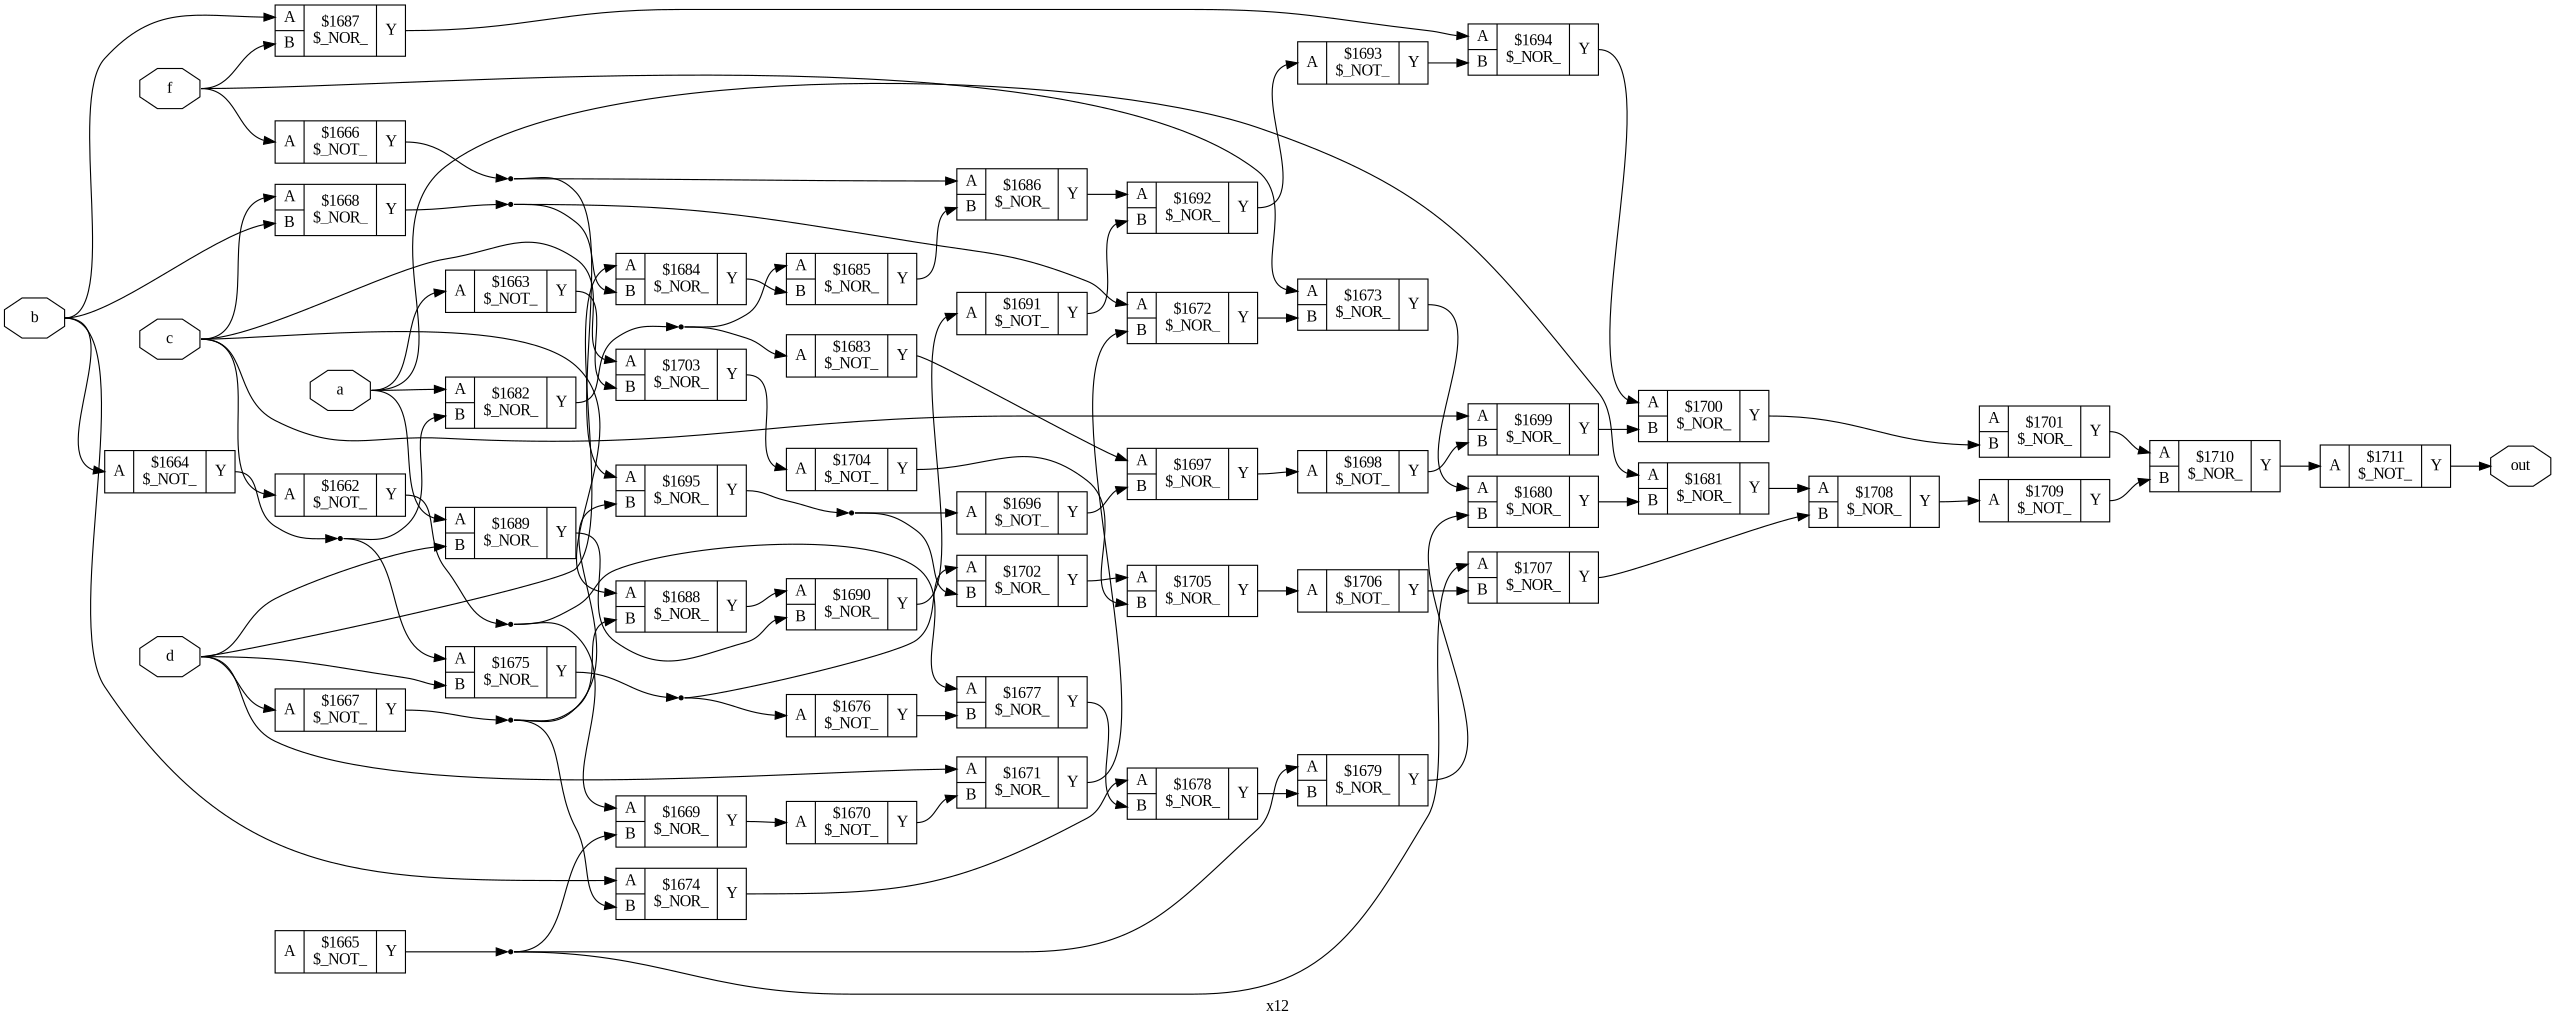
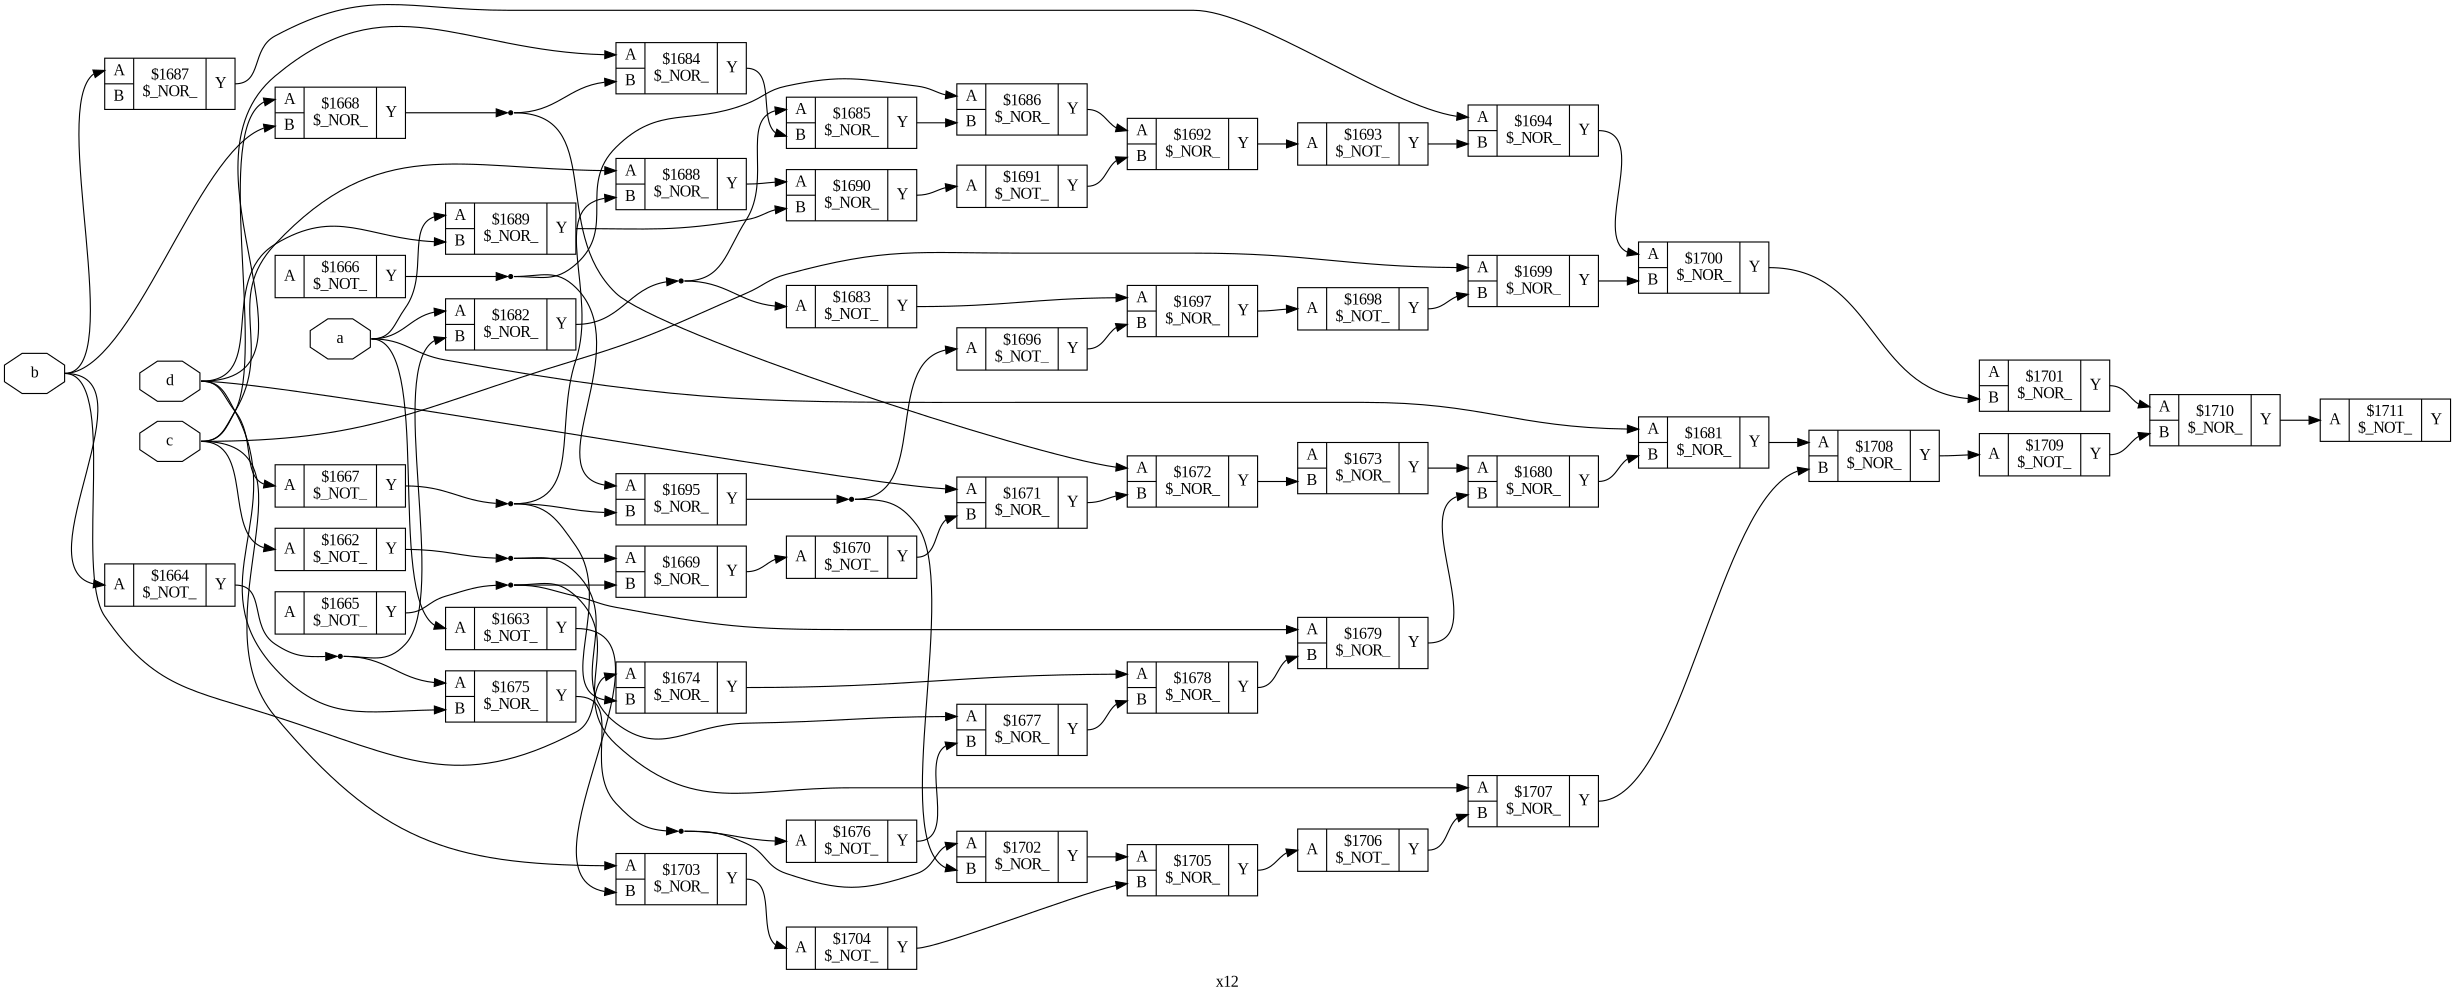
node "f": removed
node "out": removed
